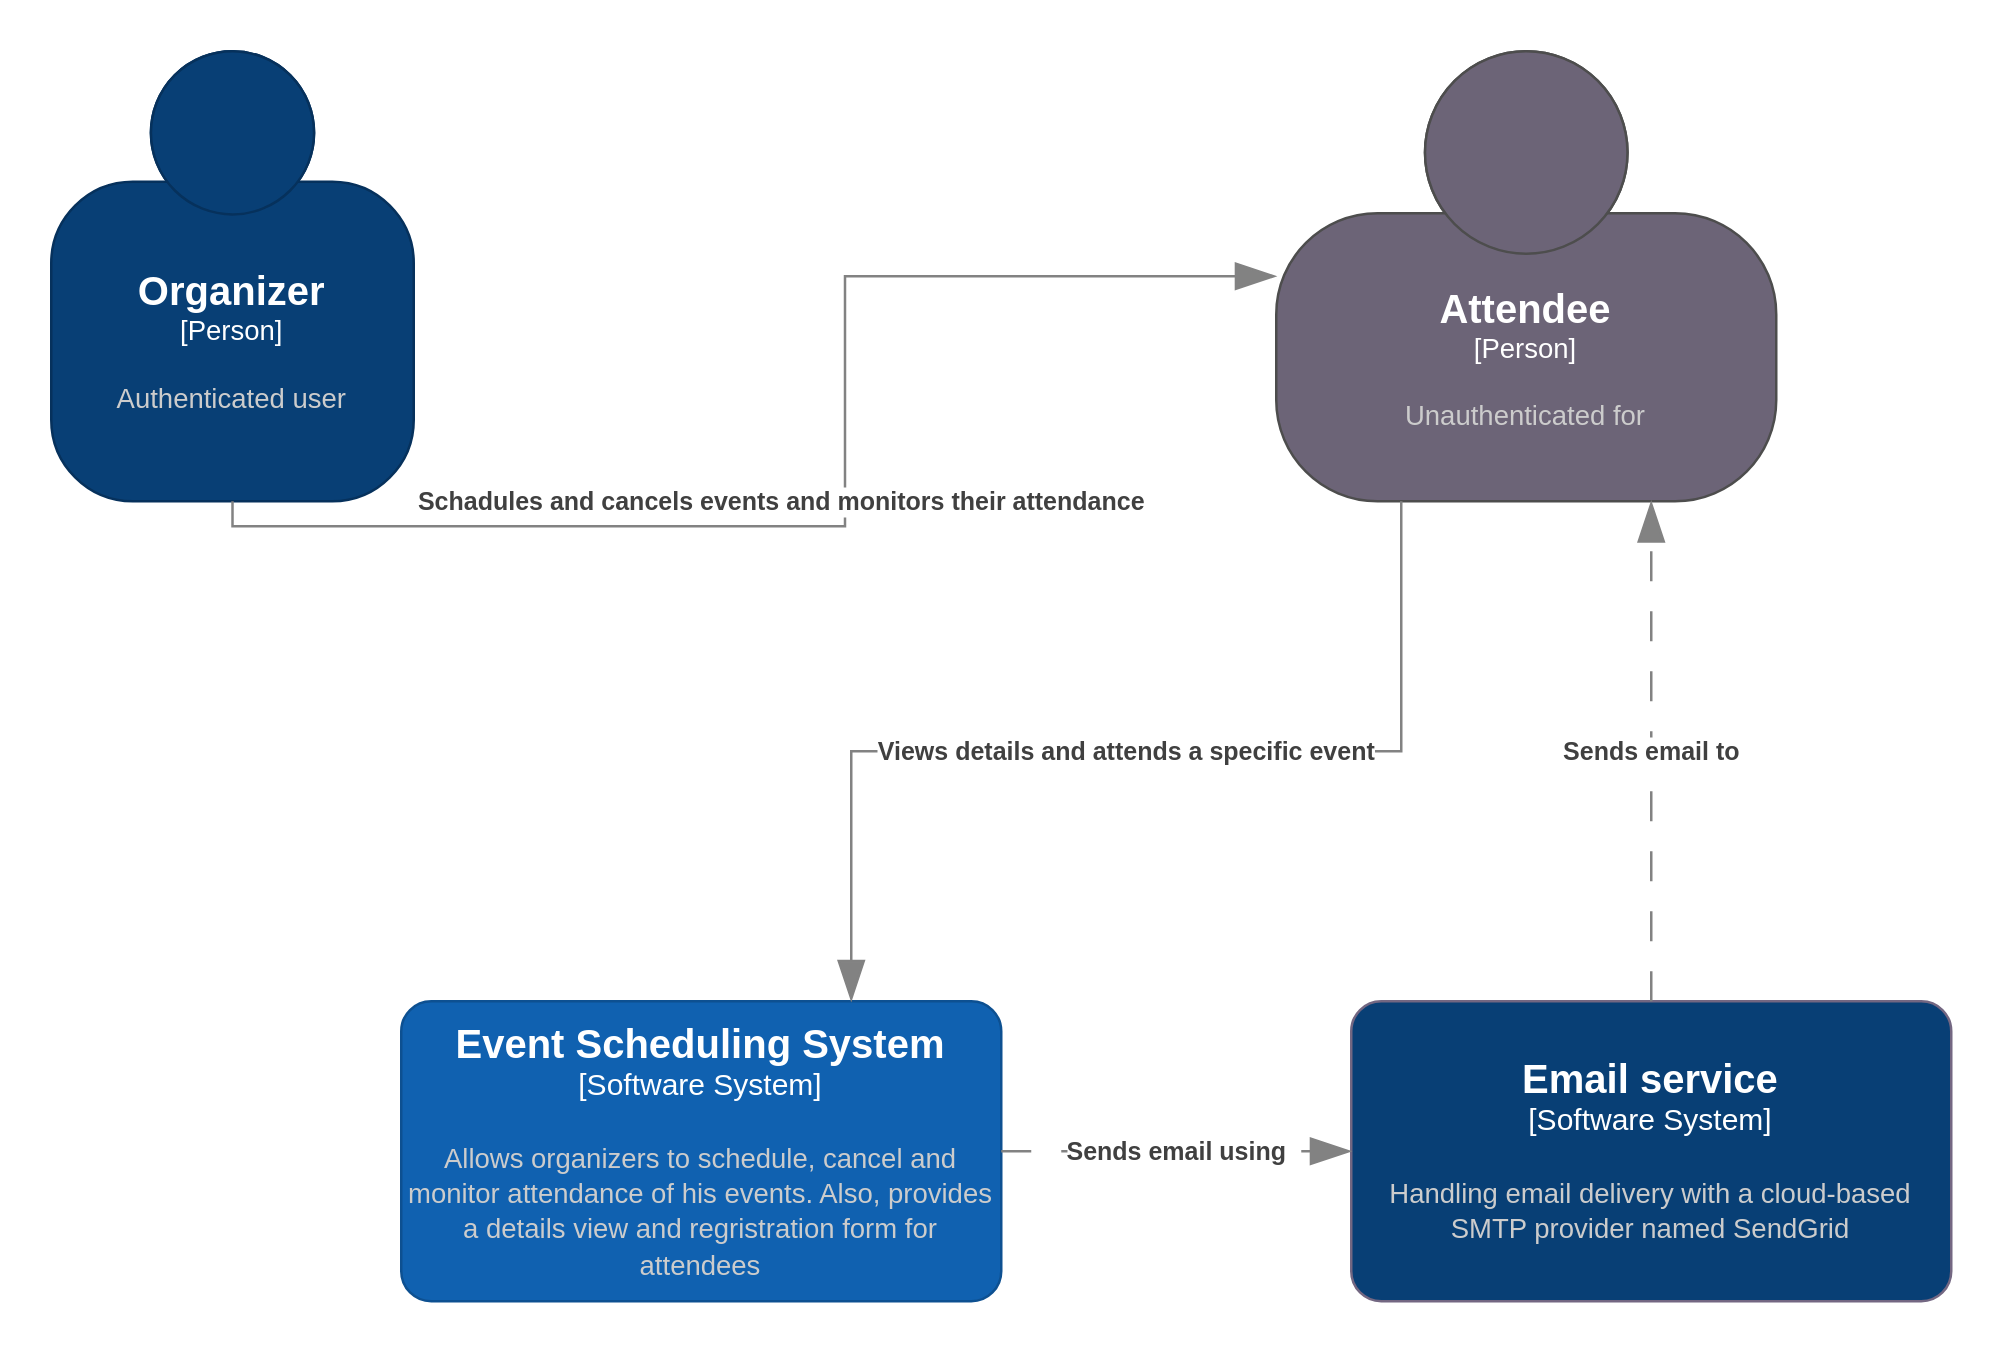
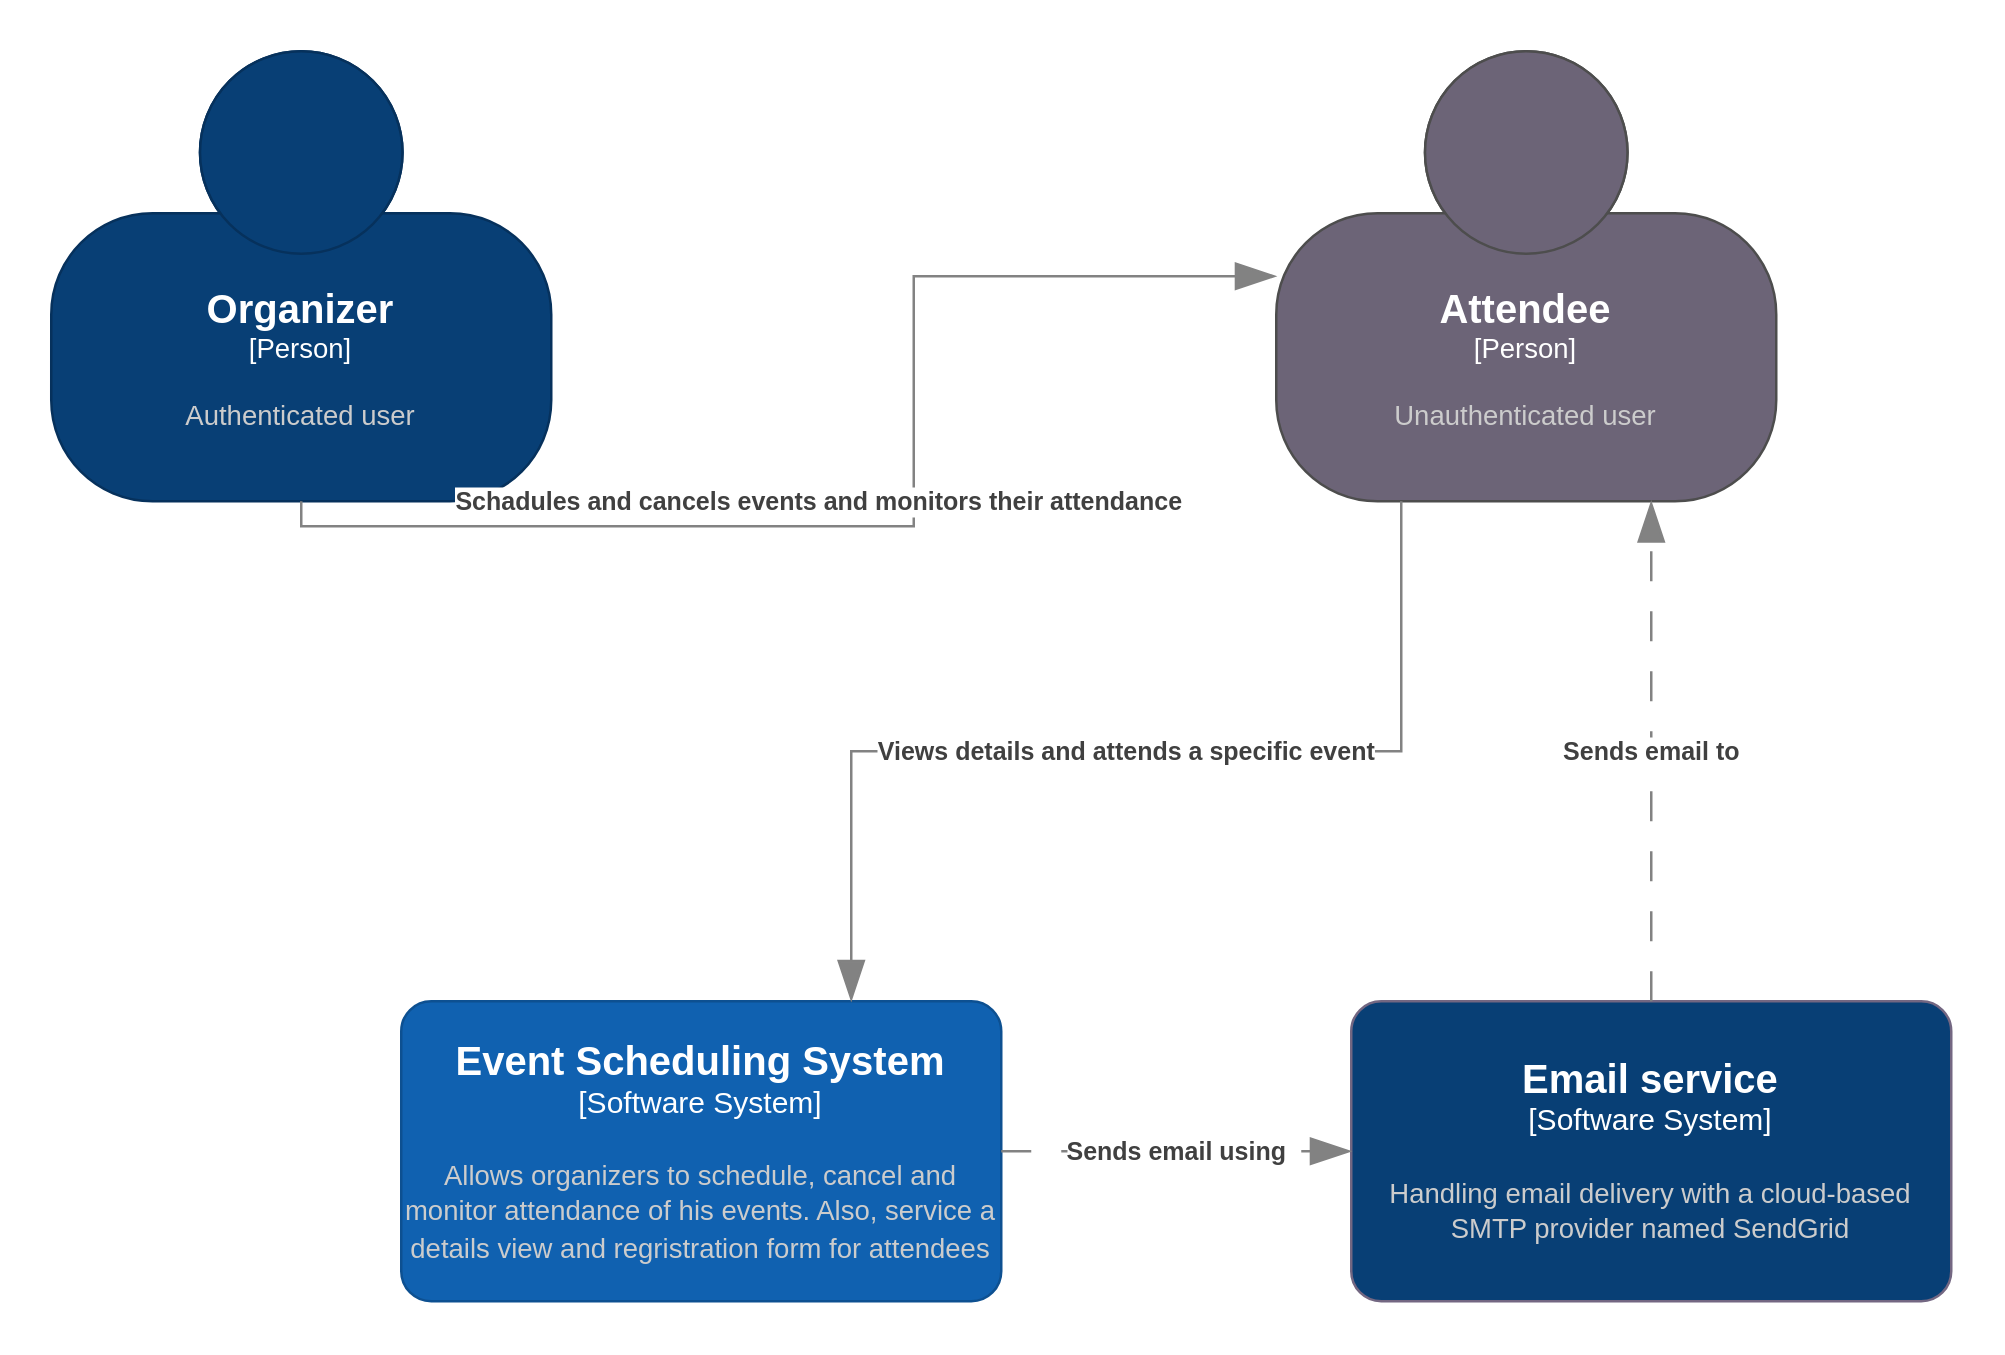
node "Organizer [Person] Authenticated user": size 363x450 -> 500x450
node "Attendee [Person] Unauthenticated for": label "Attendee [Person] Unauthenticated for" -> "Attendee [Person] Unauthenticated user"
node "Event Scheduling System [Software System] Allows organizers to schedule, cancel and monitor attendance of his events. Also, provides a details view and regristration form for attendees": label "Event Scheduling System [Software System] Allows organizers to schedule, cancel and monitor attendance of his events. Also, provides a details view and regristration form for attendees" -> "Event Scheduling System [Software System] Allows organizers to schedule, cancel and monitor attendance of his events. Also, service a details view and regristration form for attendees"
